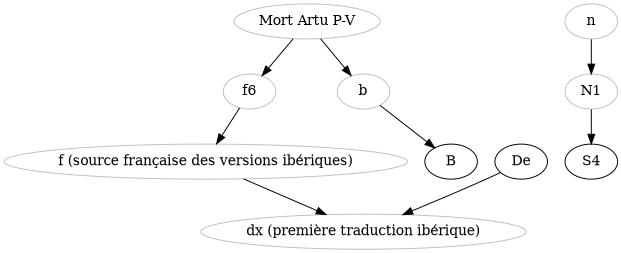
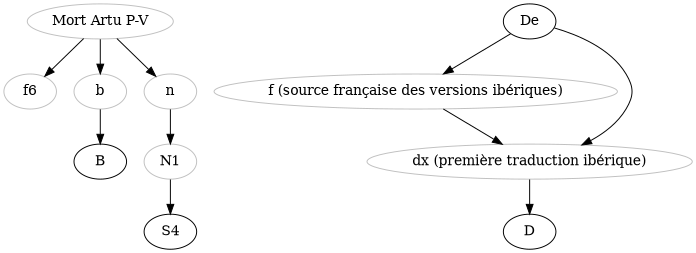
edge "Mort Artu P-V" -> "n": added
edge "f6" -> "f (source française des versions ibériques)": now "De" -> "f (source française des versions ibériques)"
node "D": added
